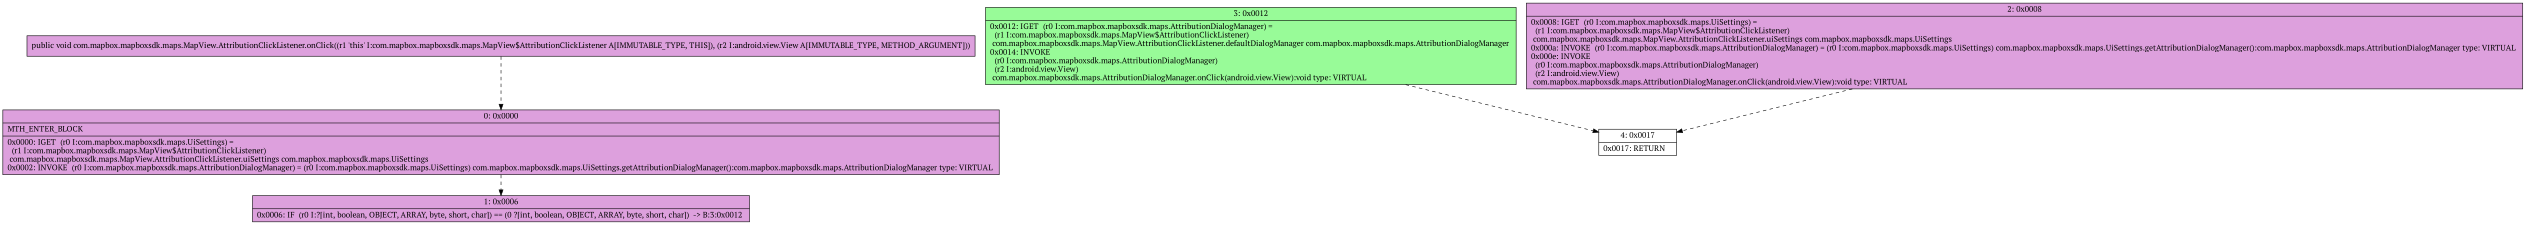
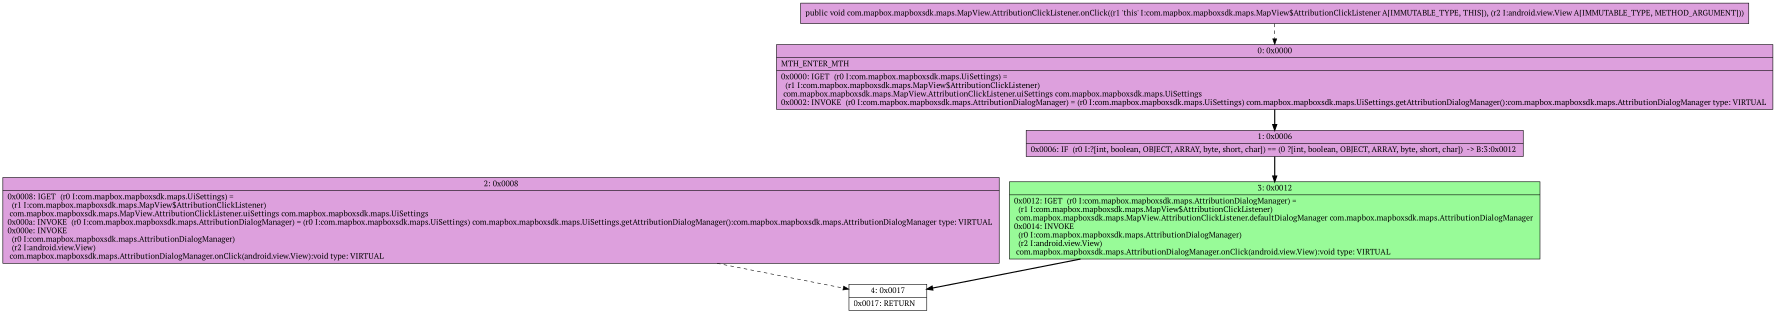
edge "3: 0x0012" -> "4: 0x0017": style dashed -> bold
node "0: 0x0000": text "MTH_ENTER_BLOCK" -> "MTH_ENTER_MTH"
edge "1: 0x0006" -> "3: 0x0012": added
edge "0: 0x0000" -> "1: 0x0006": style dashed -> bold
